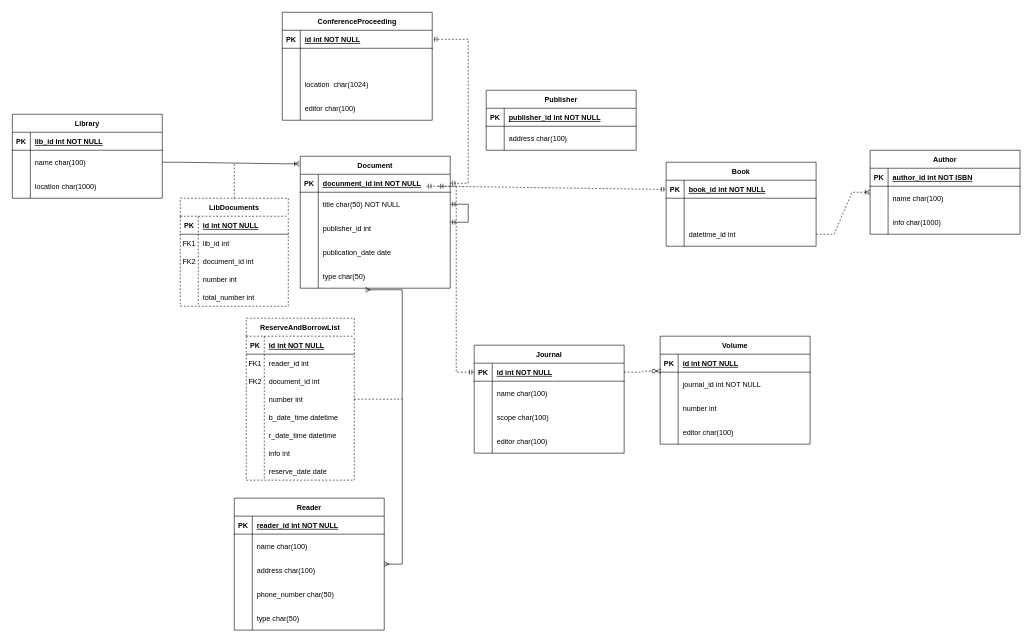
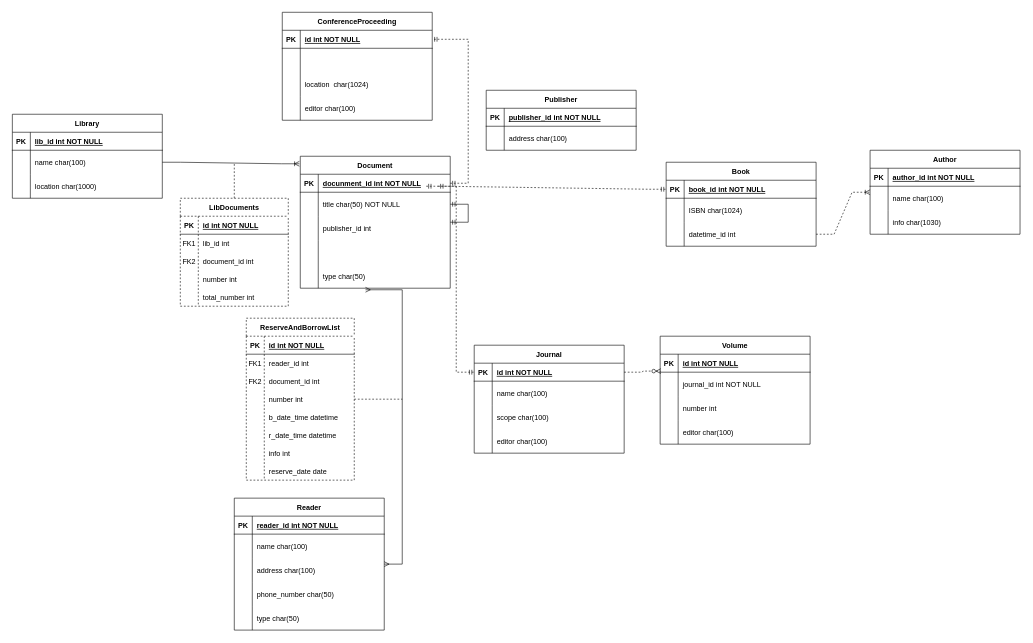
node "author_id int NOT ISBN": label "author_id int NOT ISBN" -> "author_id int NOT NULL"
node "ISBN char(1024)": added
node "info char(1000)": label "info char(1000)" -> "info char(1030)"
node "publication_date date": removed
